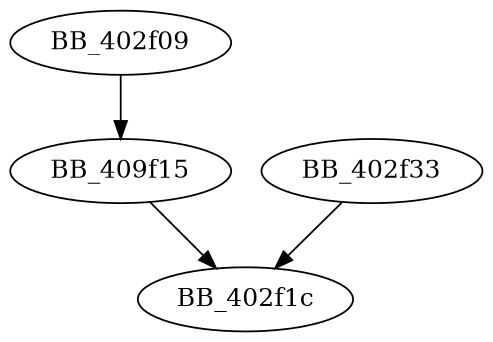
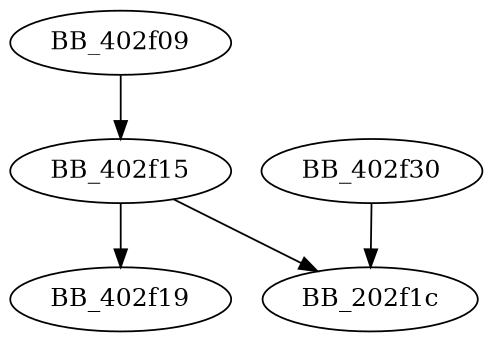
node "BB_409f15": label "BB_409f15" -> "BB_402f15"
node "BB_402f33": label "BB_402f33" -> "BB_402f30"
node "BB_402f19": added
node "BB_402f1c": label "BB_402f1c" -> "BB_202f1c"
